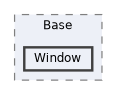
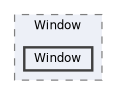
cluster "Base": label "Base" -> "Window"
